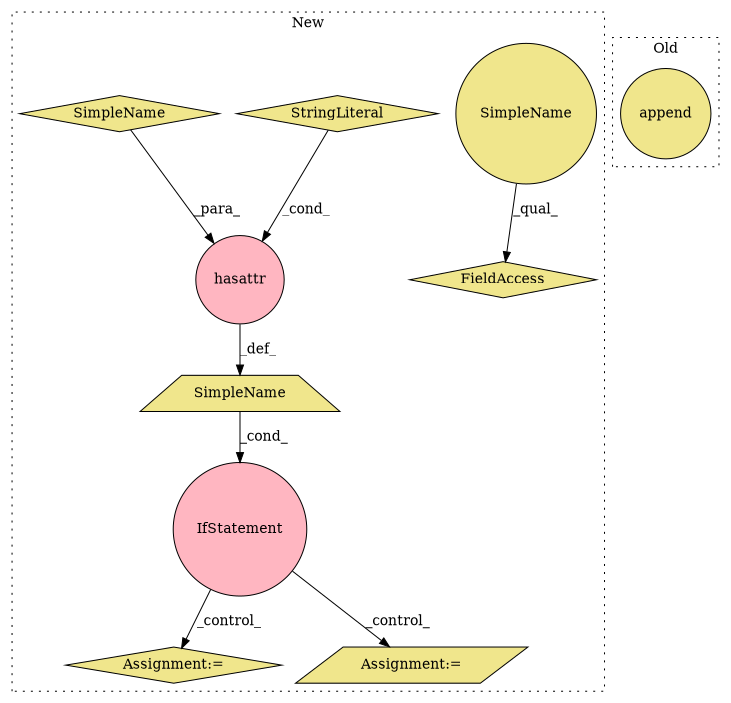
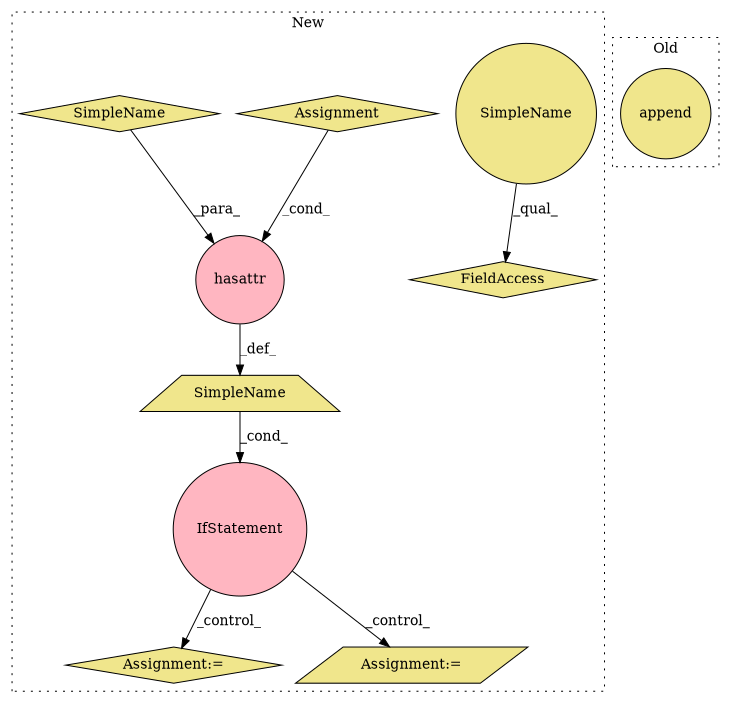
node "StringLiteral": label "StringLiteral" -> "Assignment"
